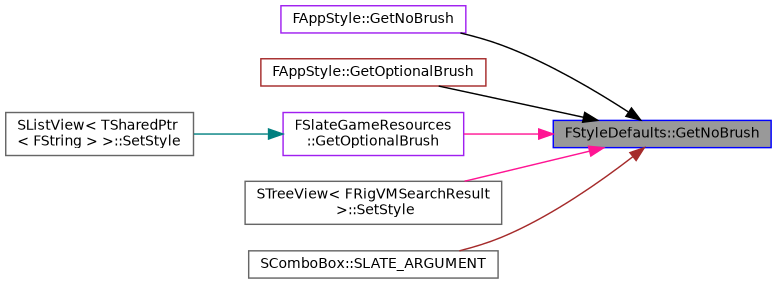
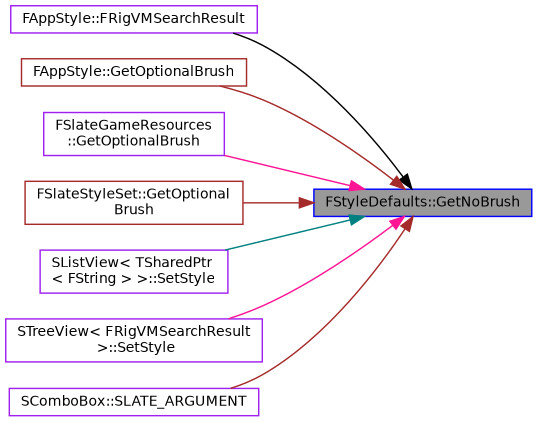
node "FAppStyle::GetNoBrush": label "FAppStyle::GetNoBrush" -> "FAppStyle::FRigVMSearchResult"
edge "FAppStyle::GetOptionalBrush" -> "FStyleDefaults::GetNoBrush": color black -> brown
node "SListView< TSharedPtr < FString > >::SetStyle": color gray40 -> purple
edge "SListView< TSharedPtr < FString > >::SetStyle" -> "FSlateGameResources ::GetOptionalBrush": now "SListView< TSharedPtr < FString > >::SetStyle" -> "FStyleDefaults::GetNoBrush"
node "FSlateStyleSet::GetOptional Brush": added
node "STreeView< FRigVMSearchResult >::SetStyle": color gray40 -> purple
node "SComboBox::SLATE_ARGUMENT": color gray40 -> purple
